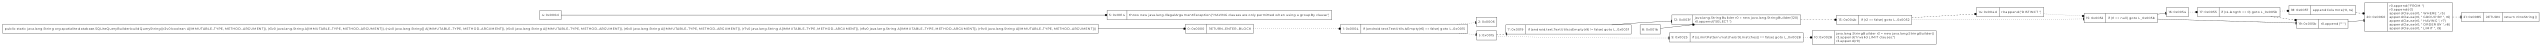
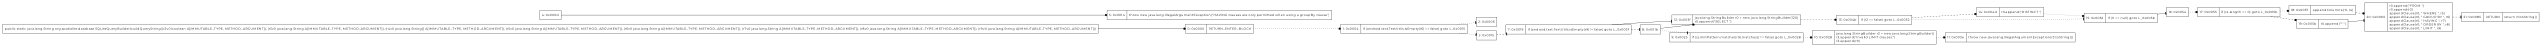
edge "15: 0x0052" -> "19: 0x005b": removed
edge "7: 0x0019" -> "8: 0x001b": added
node "11: 0x003e": added
edge "6: 0x0015" -> "9: 0x0025": now "8: 0x001b" -> "9: 0x0025"
